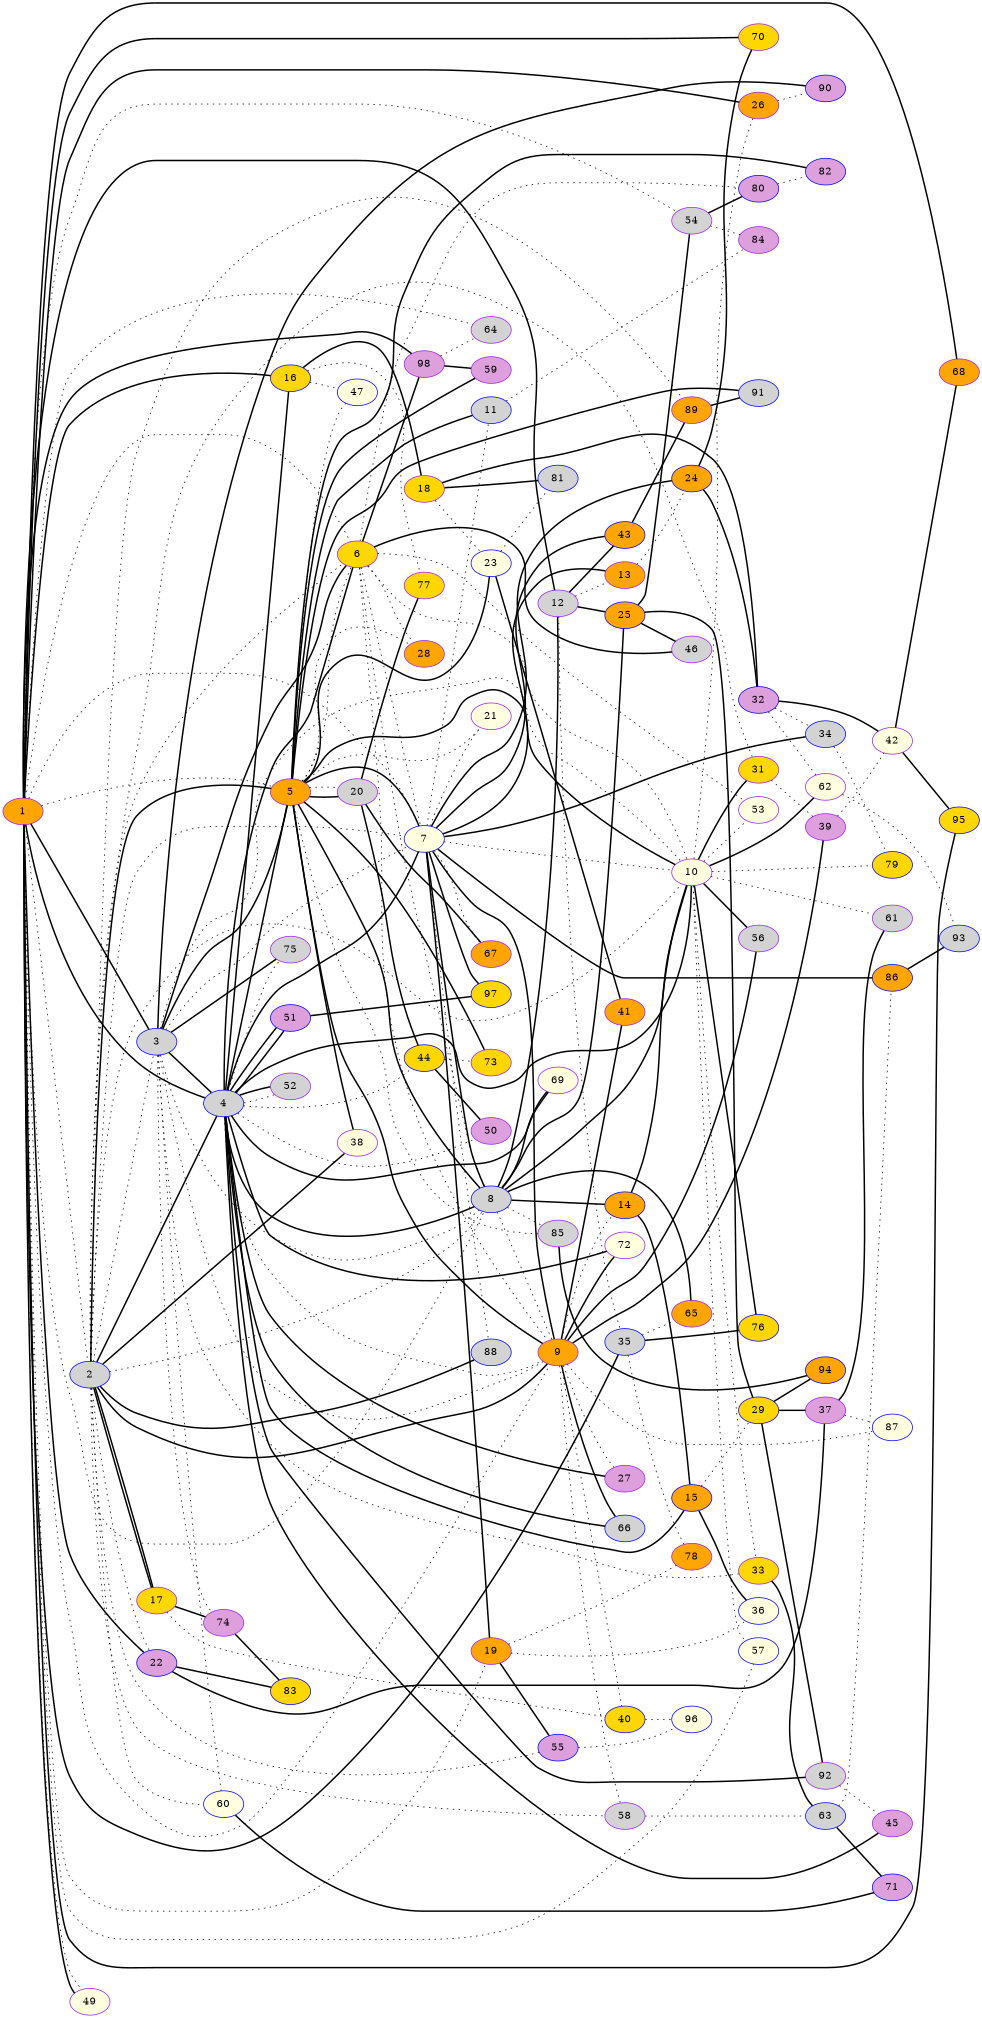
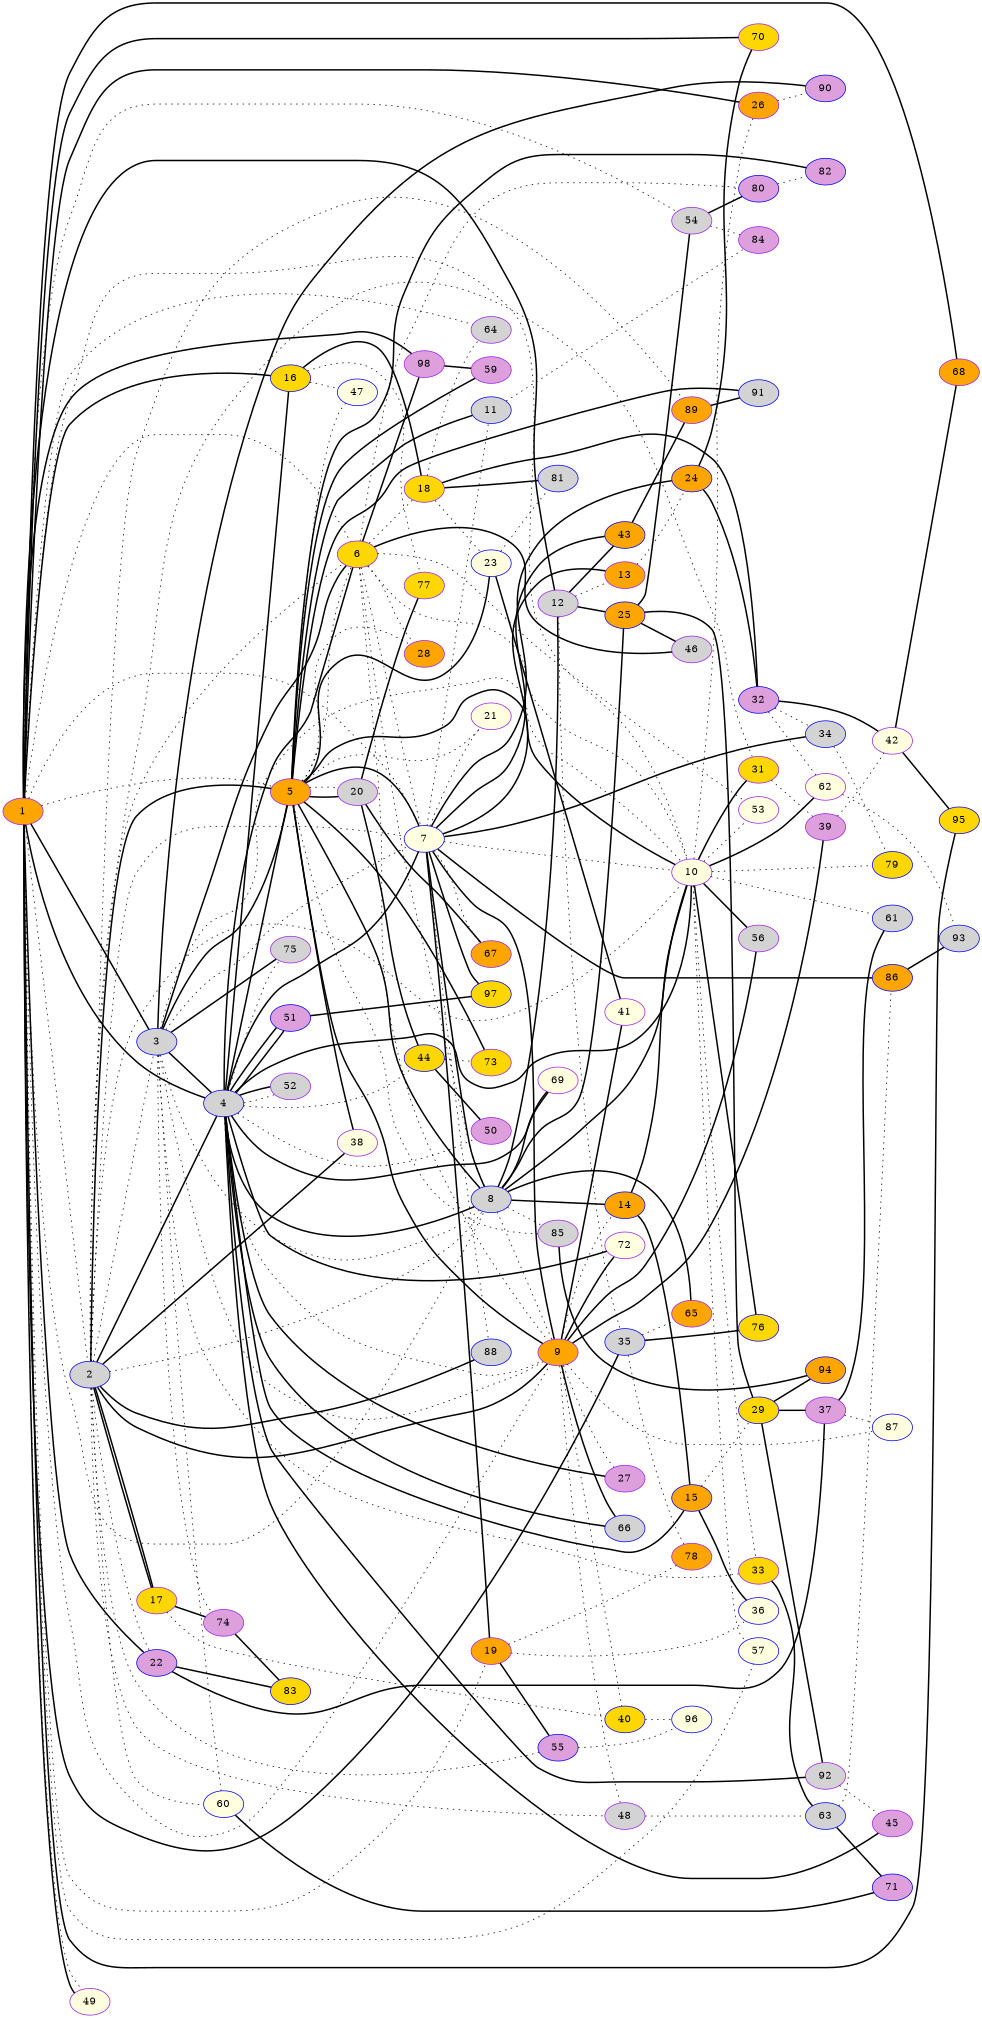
edge "1" -- "10": added
edge "64" -- "98": now "64" -- "18"
edge "18" -- "6": added
node "61": color purple -> blue
node "41": fillcolor orange -> lightyellow
node "58": label "58" -> "48"
